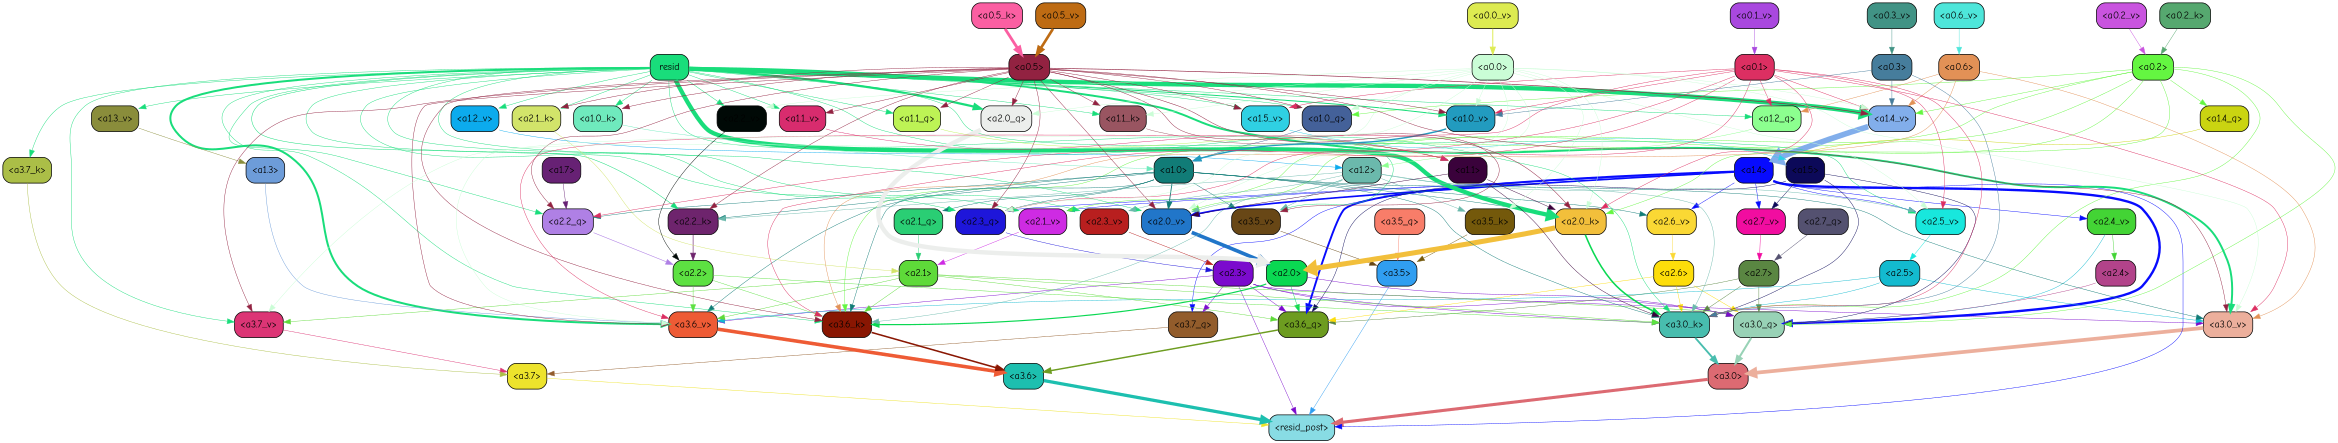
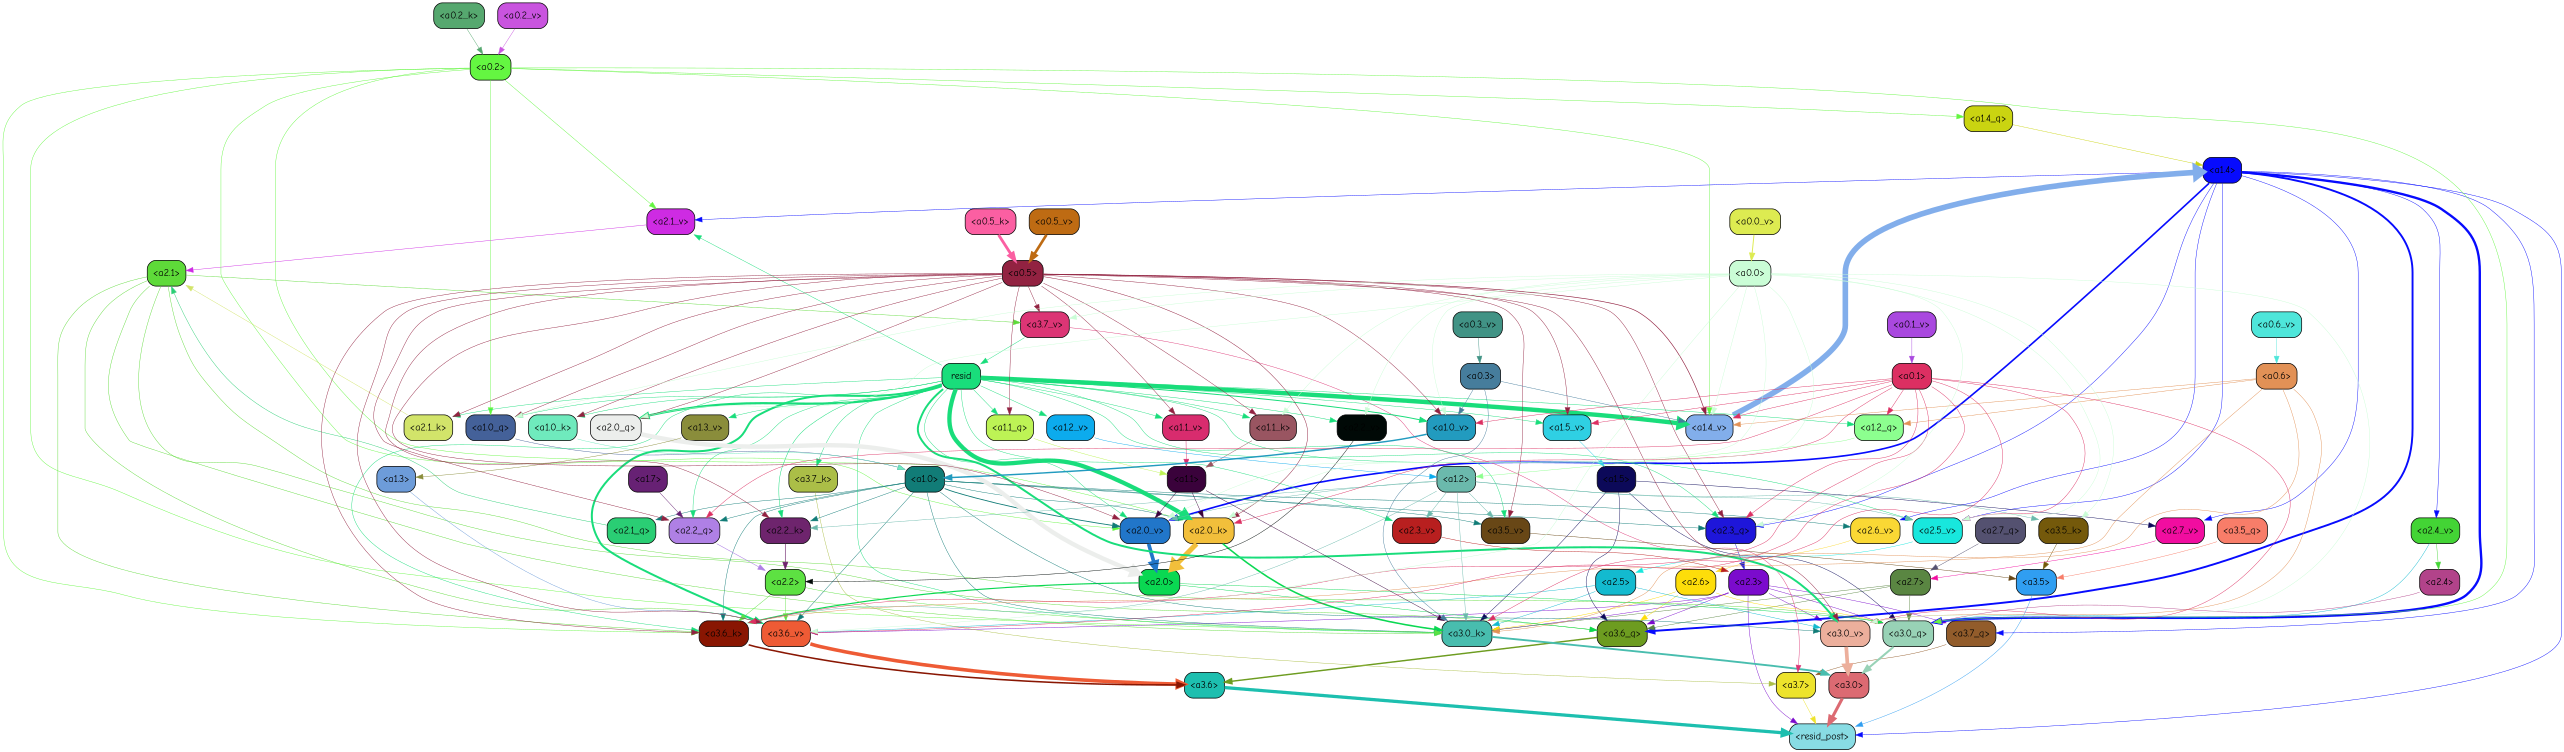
edge "resid" -> "<a3.7_v>": reversed
edge "<a2.0>" -> "<a3.0_q>": color #7b0bcd -> #0ad852
edge "<a0.6>" -> "<a3.0_k>": added
